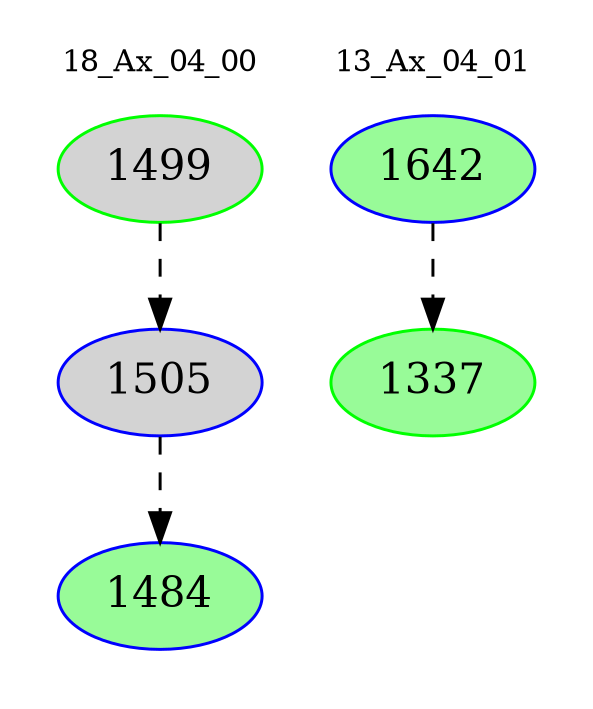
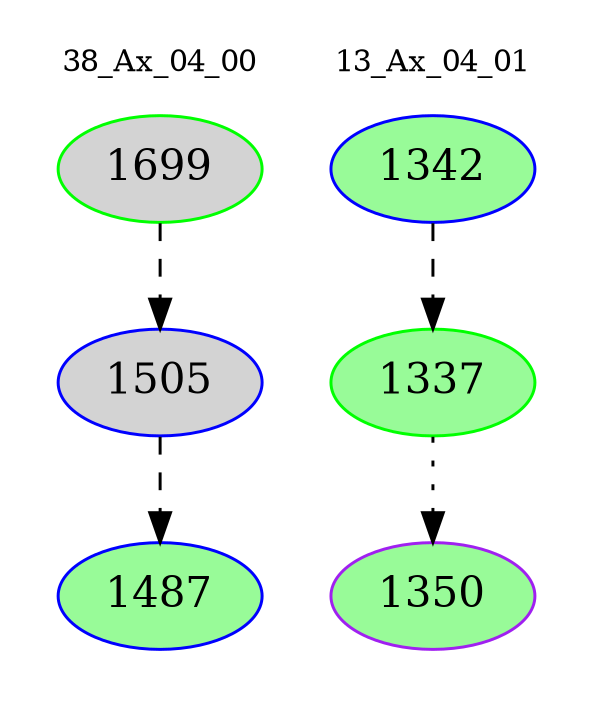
cluster "18_Ax_04_00": label "18_Ax_04_00" -> "38_Ax_04_00"
node "1499": label "1499" -> "1699"
node "1642": label "1642" -> "1342"
node "1484": label "1484" -> "1487"
node "1350": added
